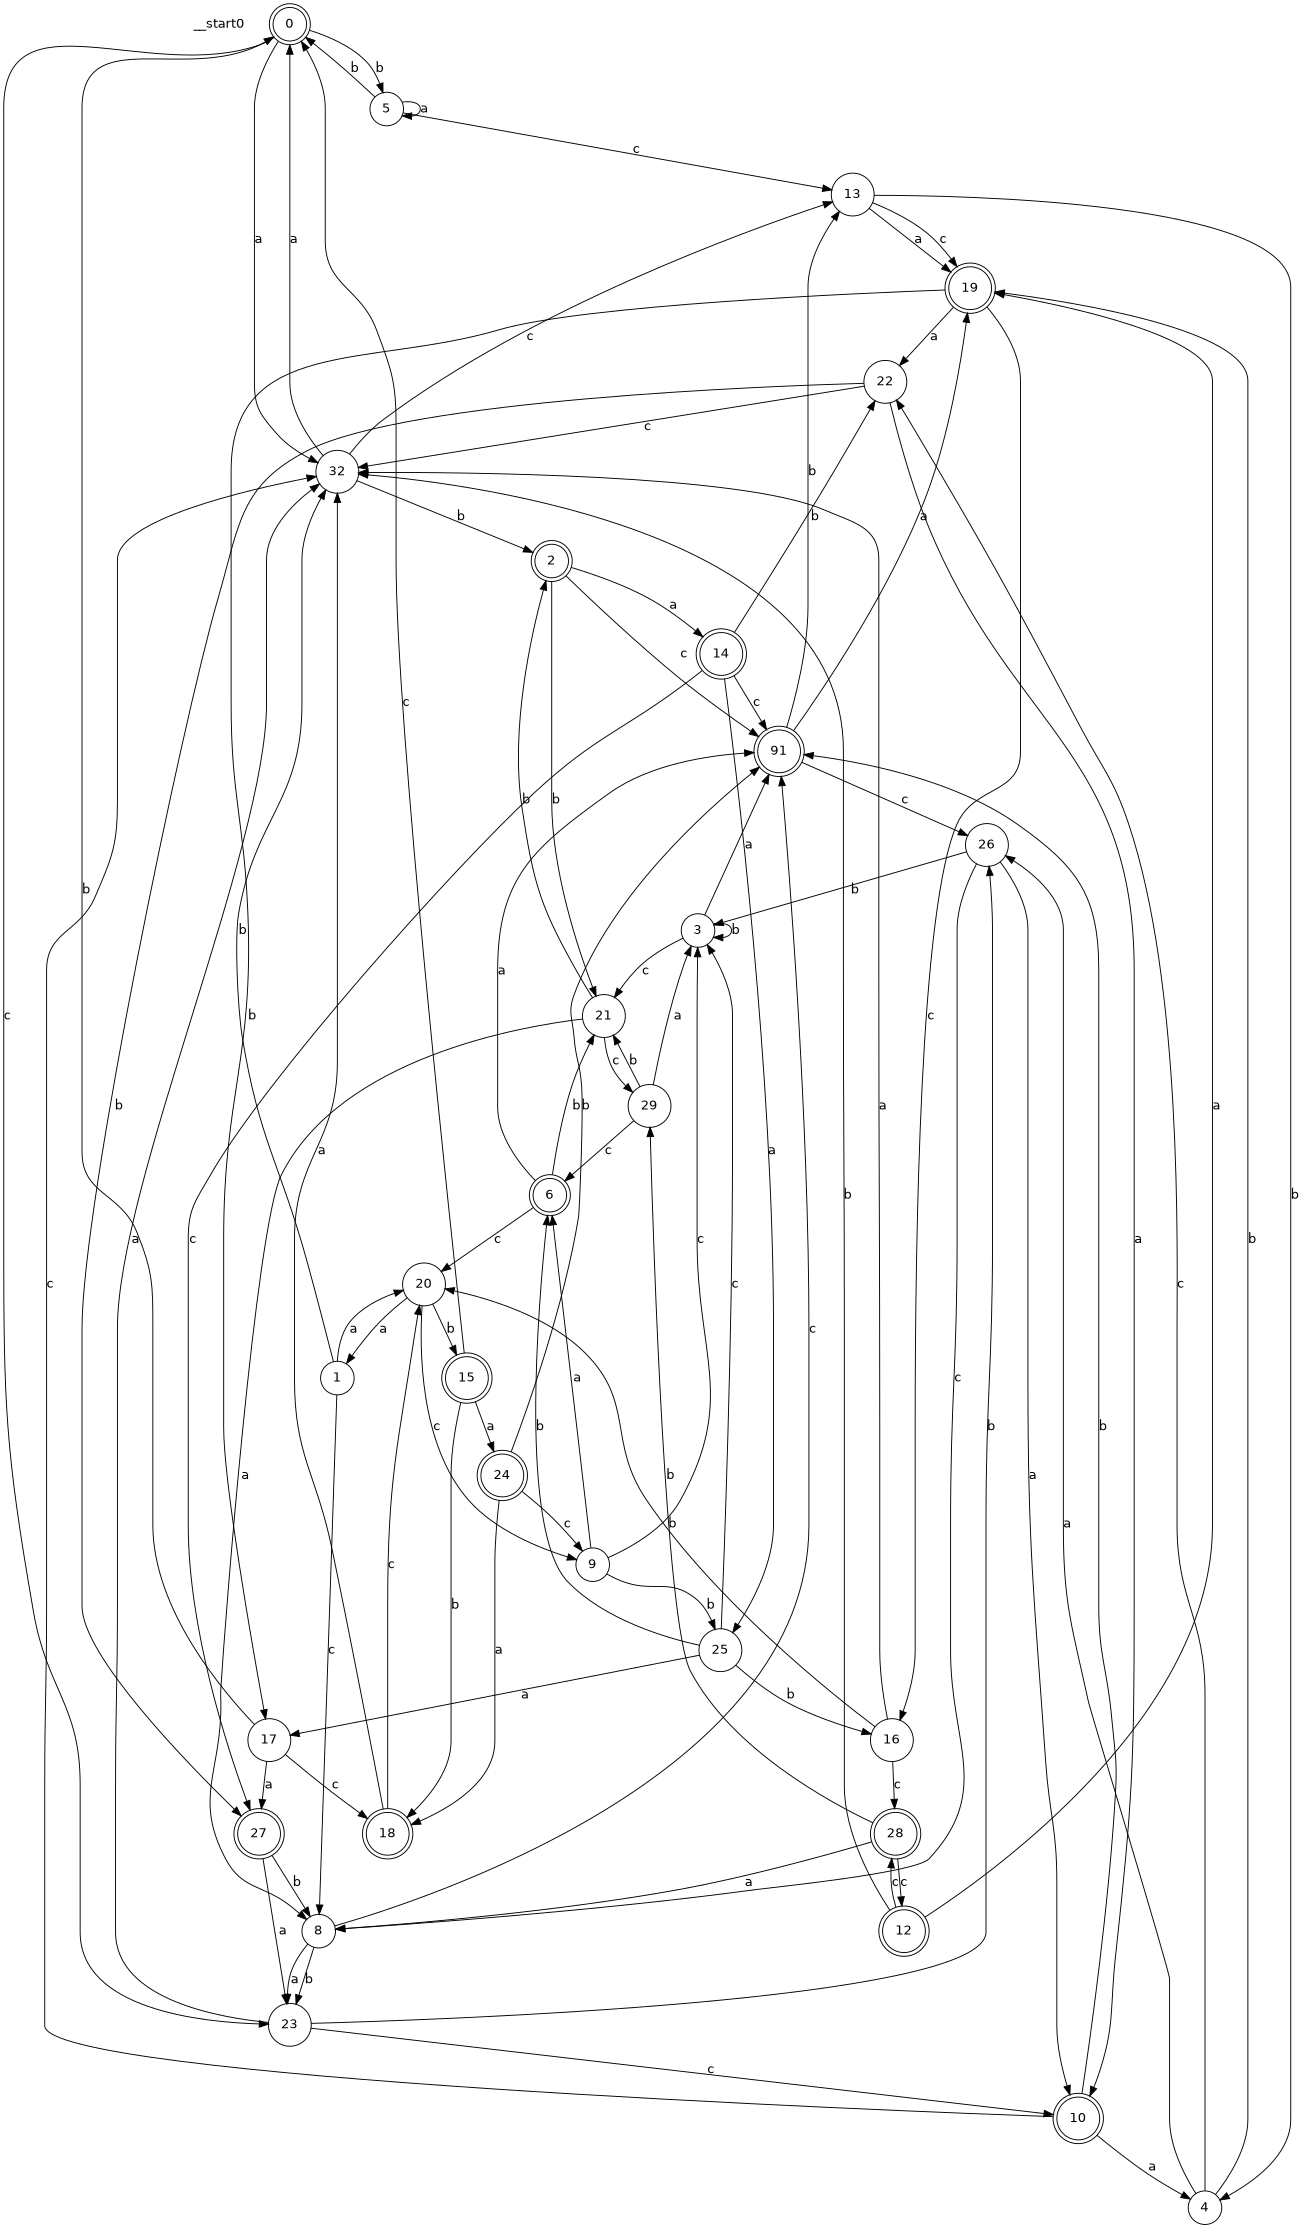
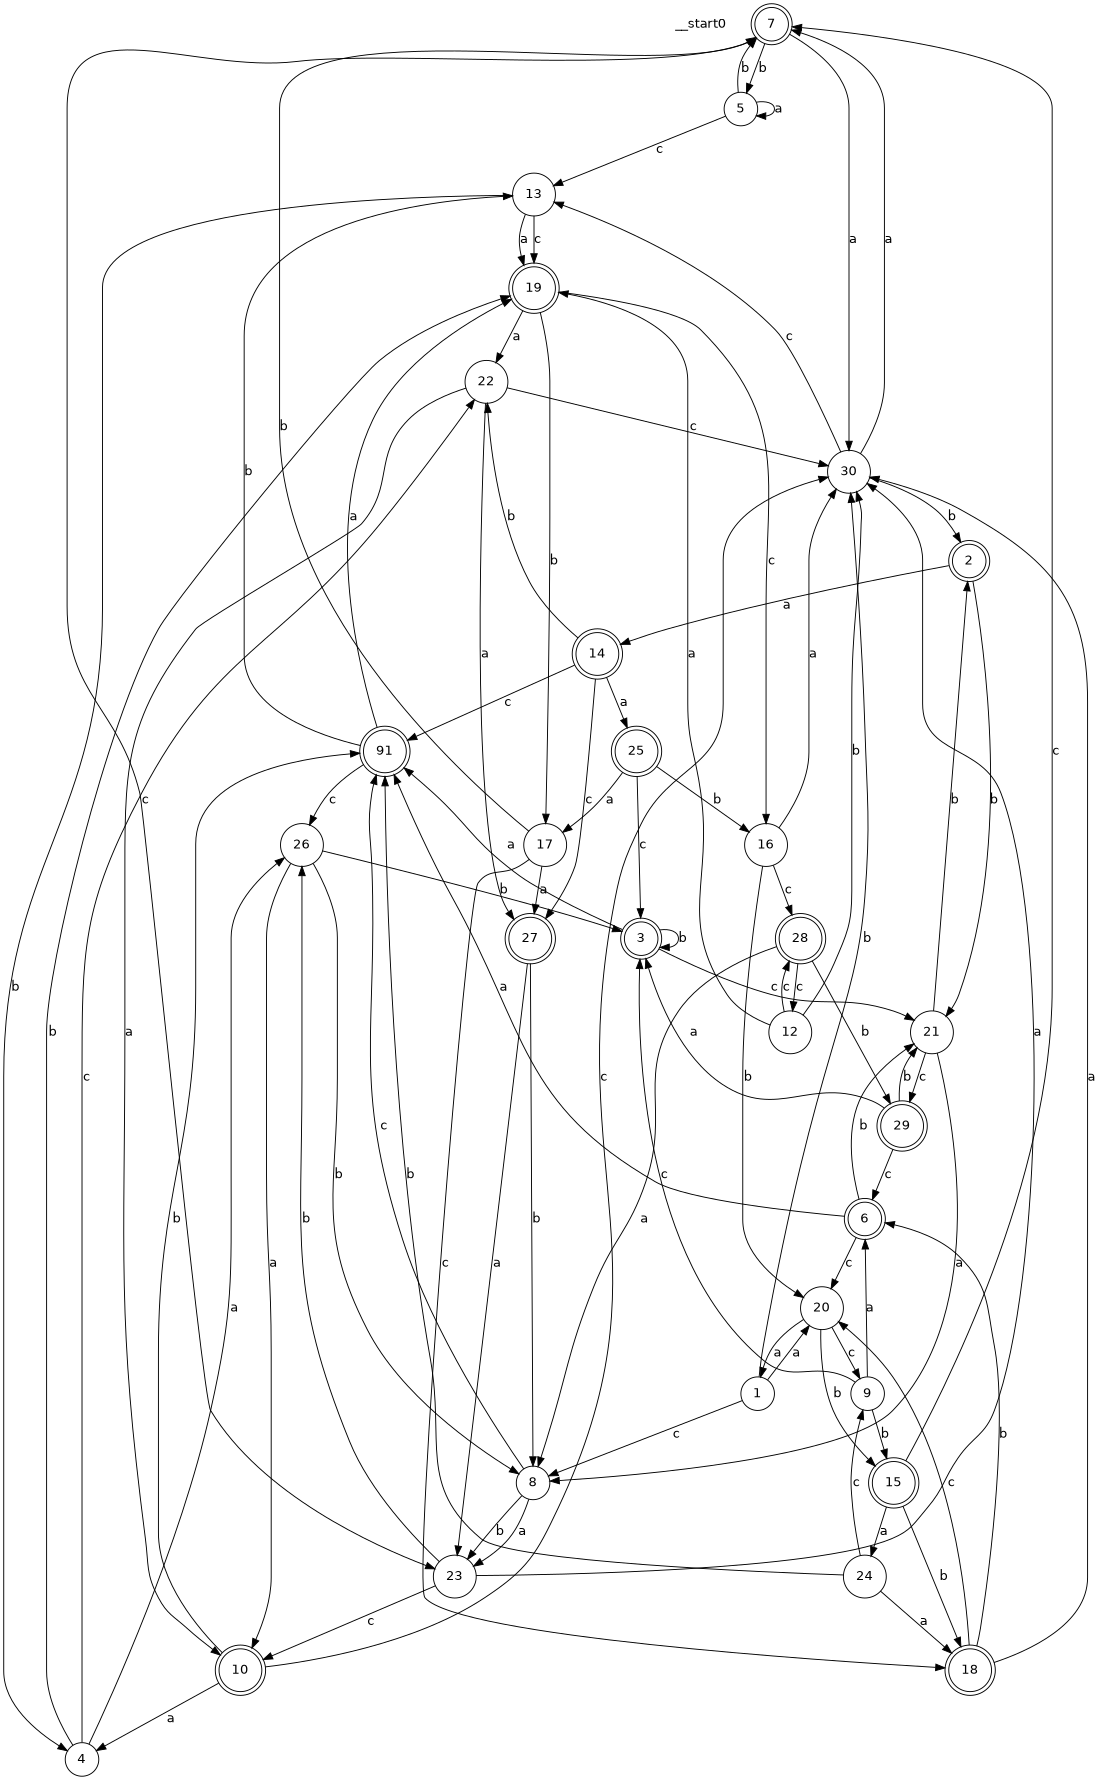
node "0": label "0" -> "7"
node "32": label "32" -> "30"
edge "2" -> "91": removed, label "c"
node "3": shape circle -> doublecircle
edge "22" -> "27": label "b" -> "a"
node "29": shape circle -> doublecircle
edge "26" -> "8": label "c" -> "b"
node "24": shape doublecircle -> circle
edge "25" -> "6": now "18" -> "6"
edge "9" -> "25": now "9" -> "15"
node "25": shape circle -> doublecircle
node "12": shape doublecircle -> circle
